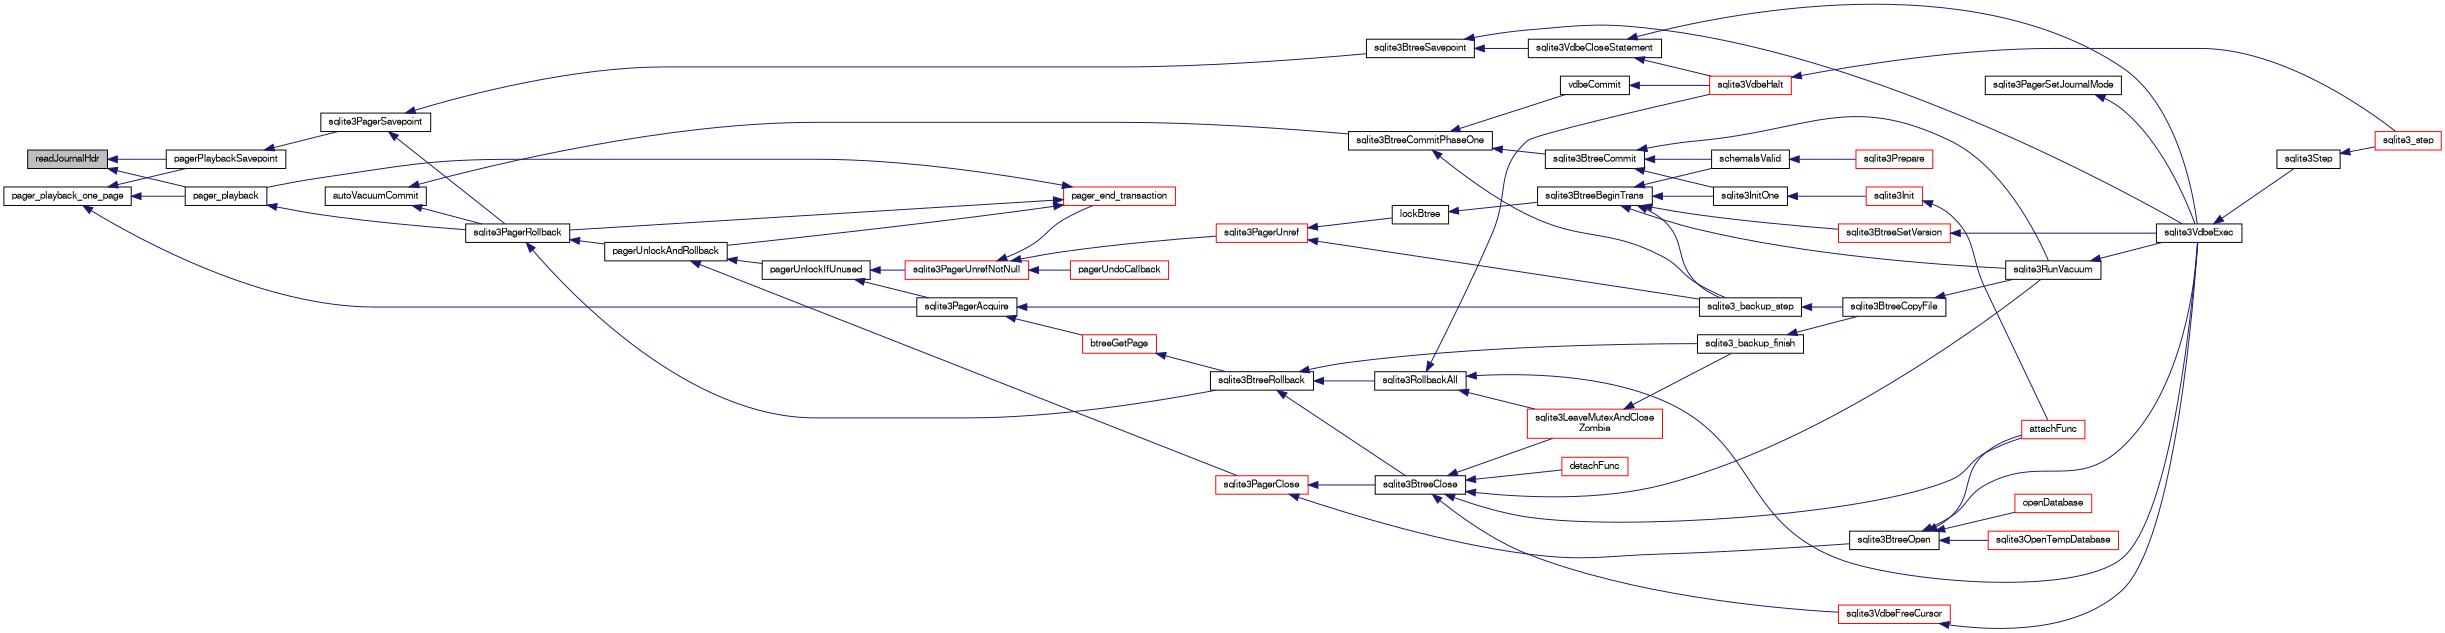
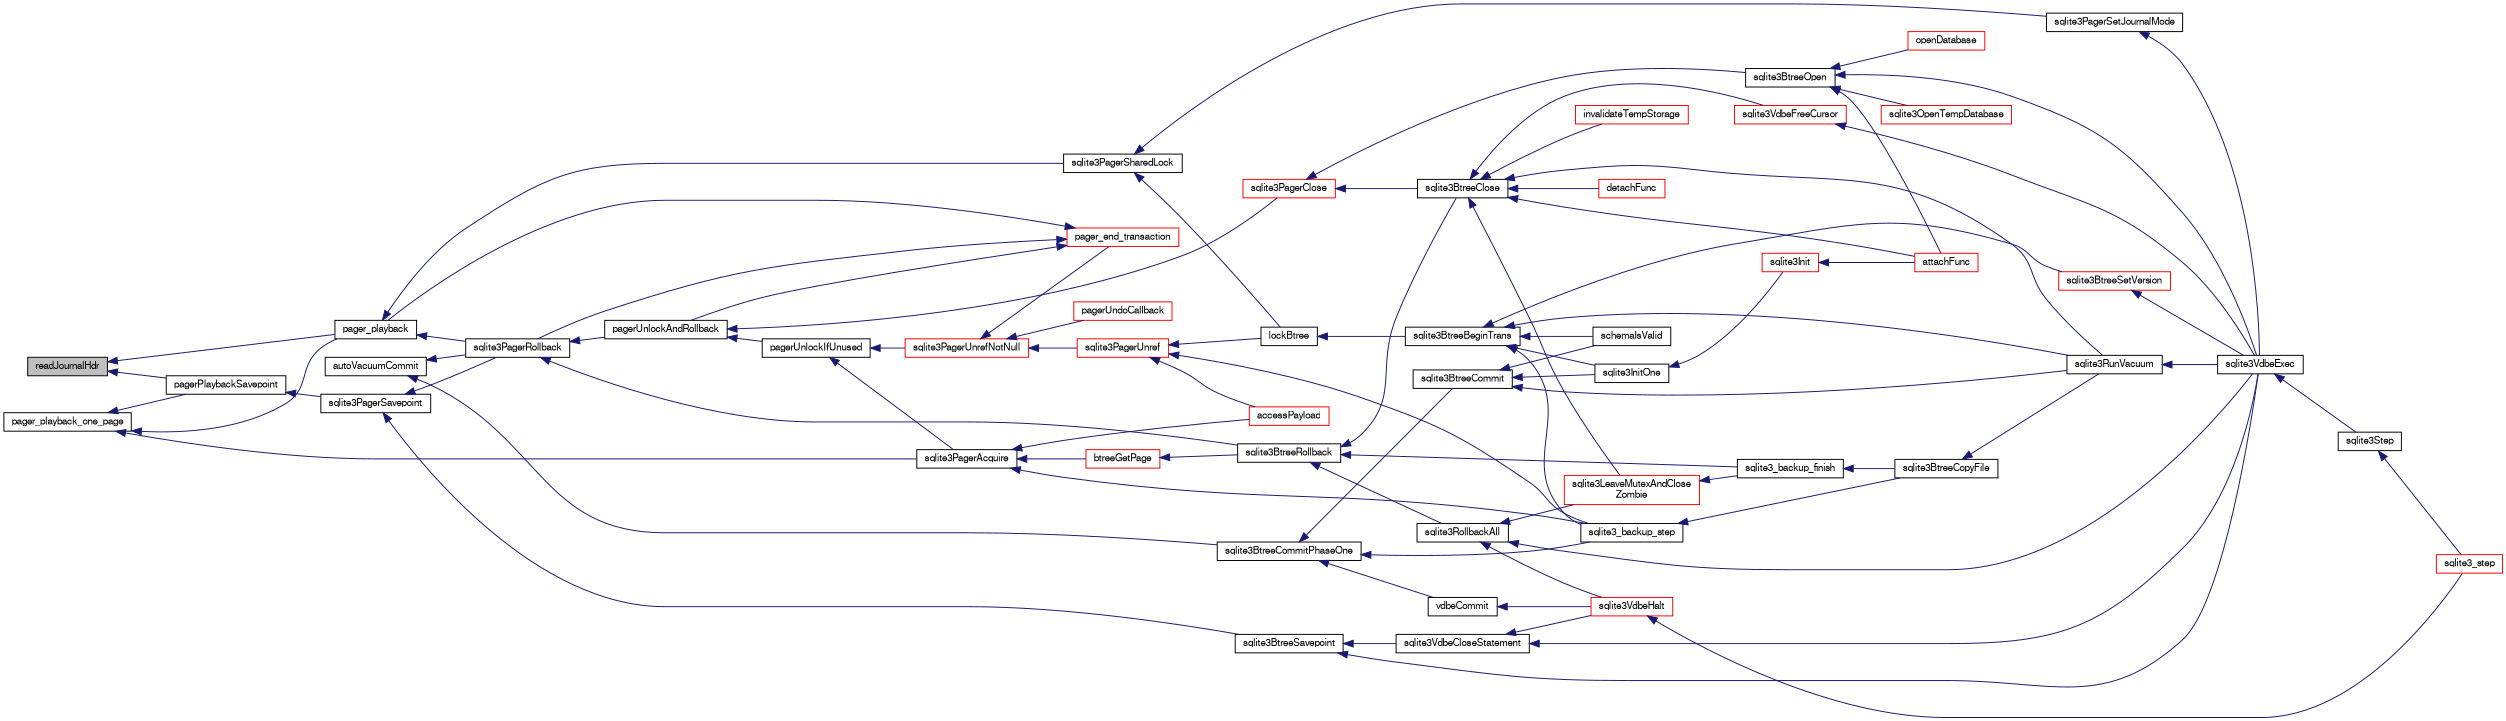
node "invalidateTempStorage": added
node "sqlite3Prepare": removed
node "sqlite3PagerSharedLock": added
node "accessPayload": added
